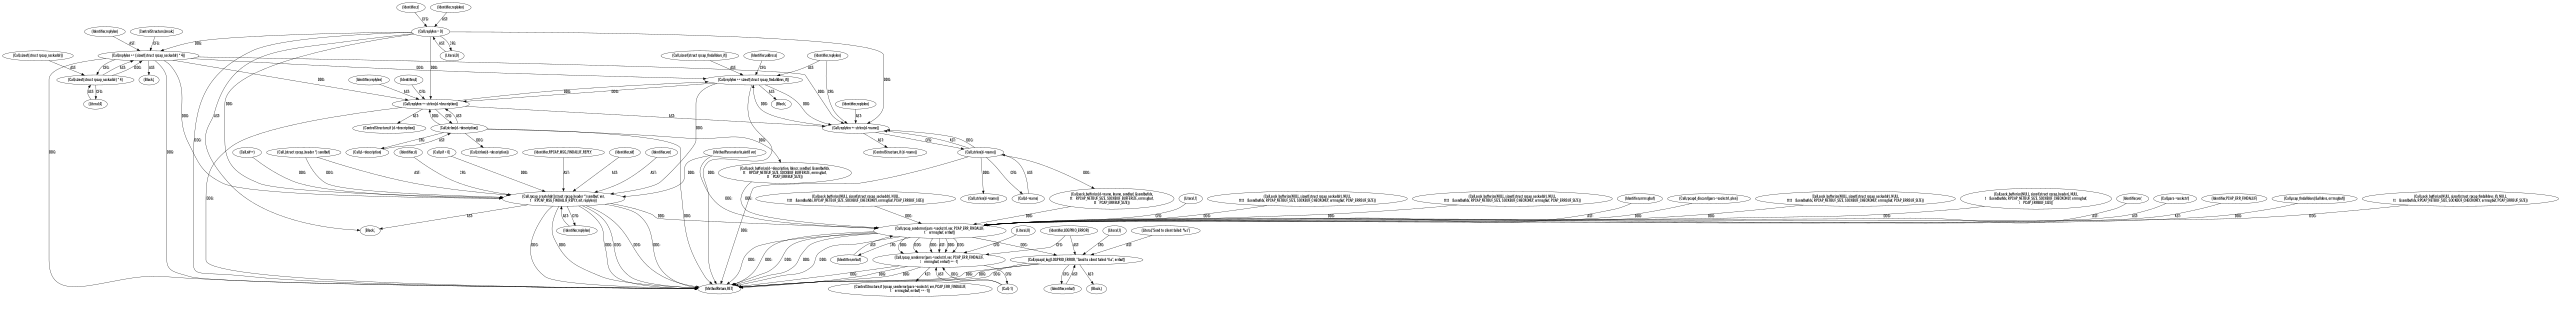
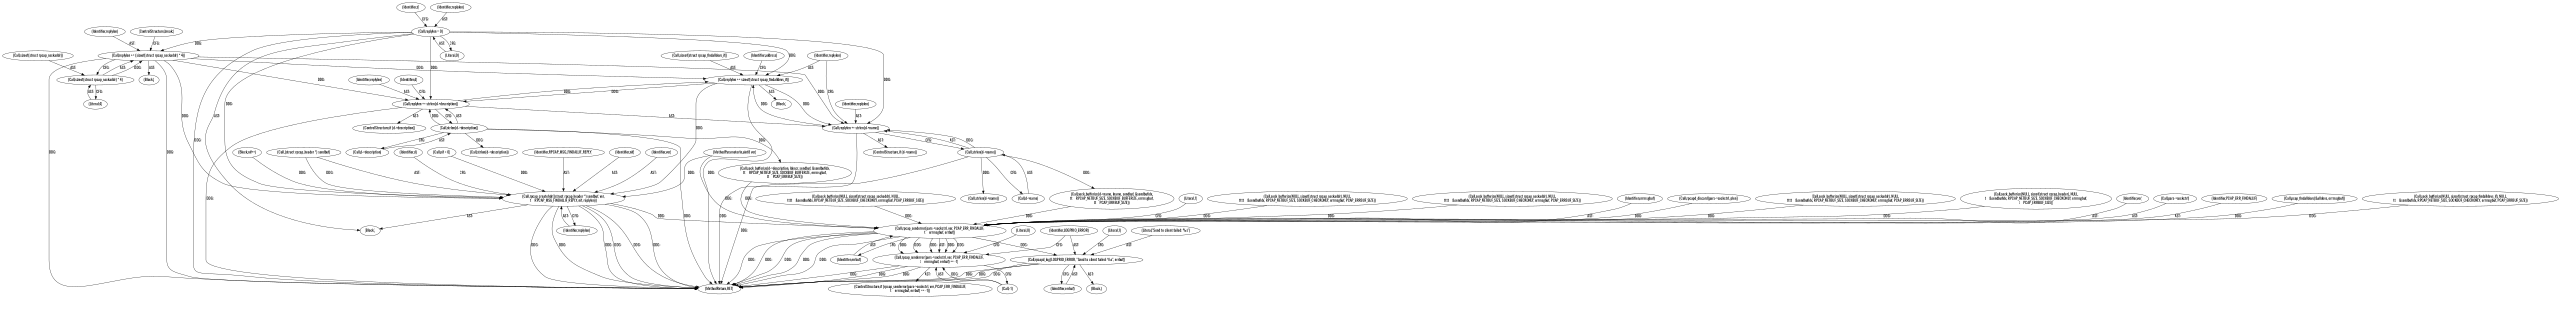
edge "(Call,replylen = 0)" -> "(Call,replylen += sizeof(struct rpcap_findalldevs_if))": added, label "DDG:"
node "(Call,nif++)": label "(Call,nif++)" -> "(Block,nif++)"
edge "(Call,replylen += strlen(d->name))" -> "(MethodReturn,RET)": added, label "DDG:"
